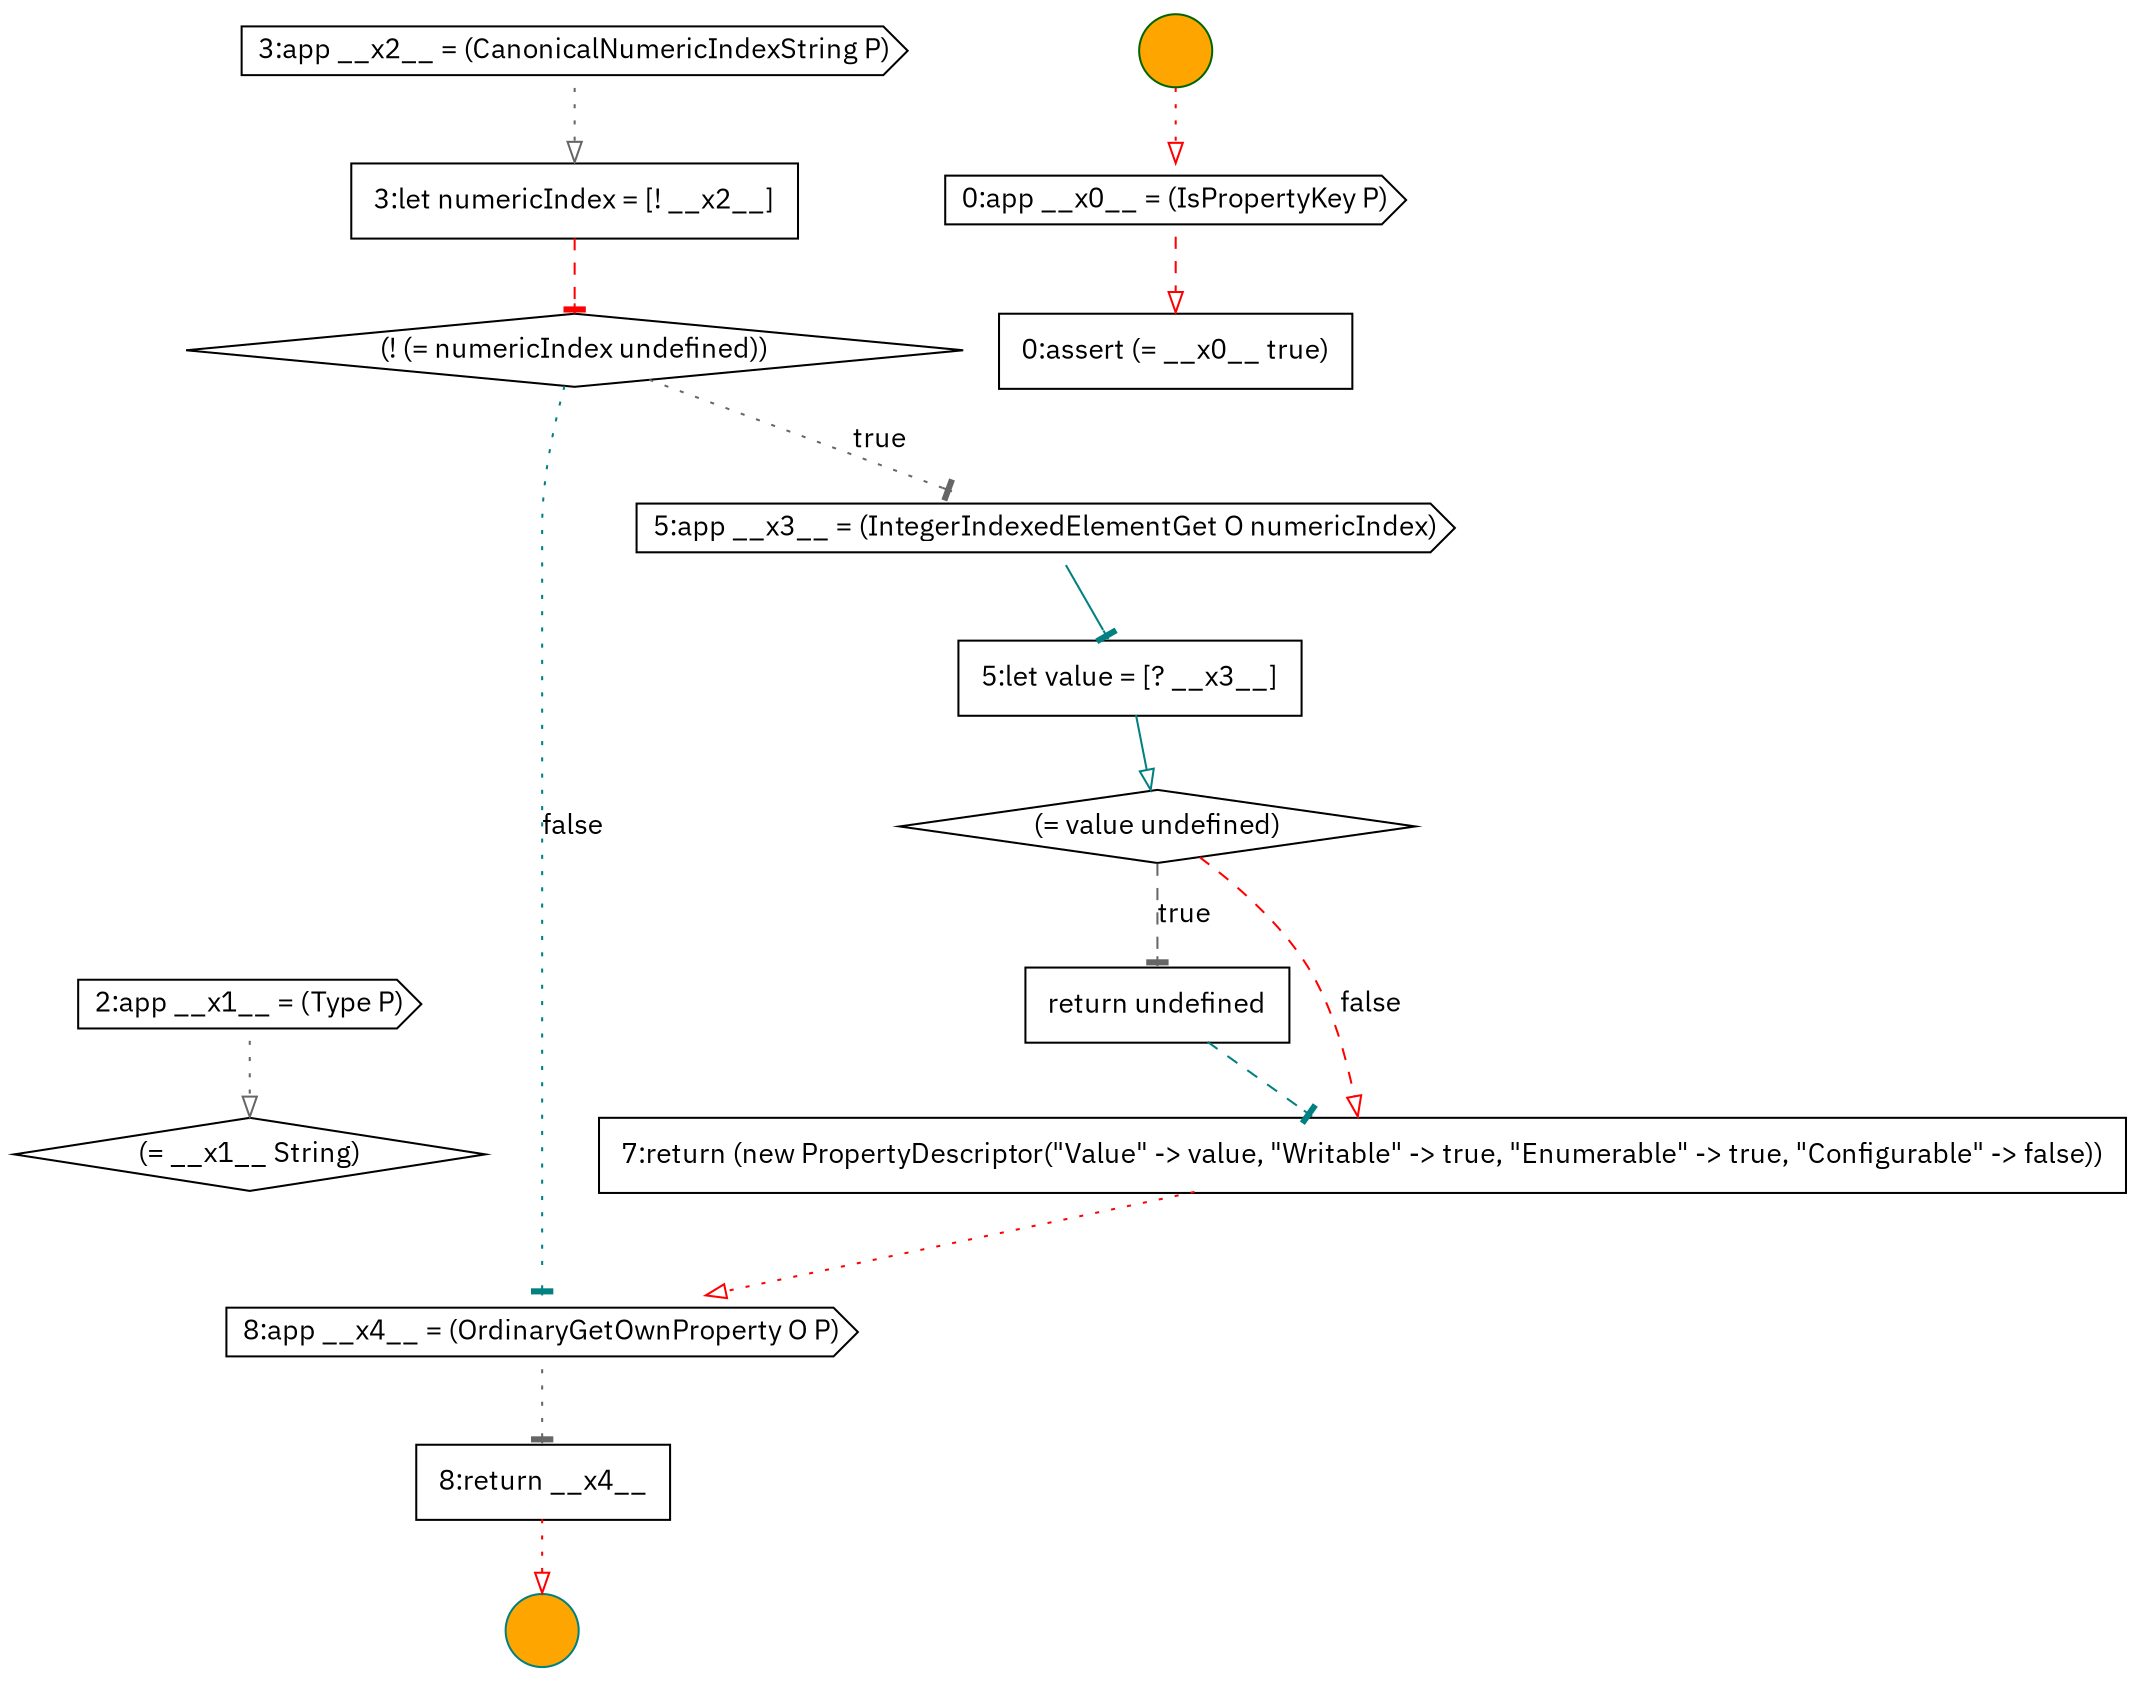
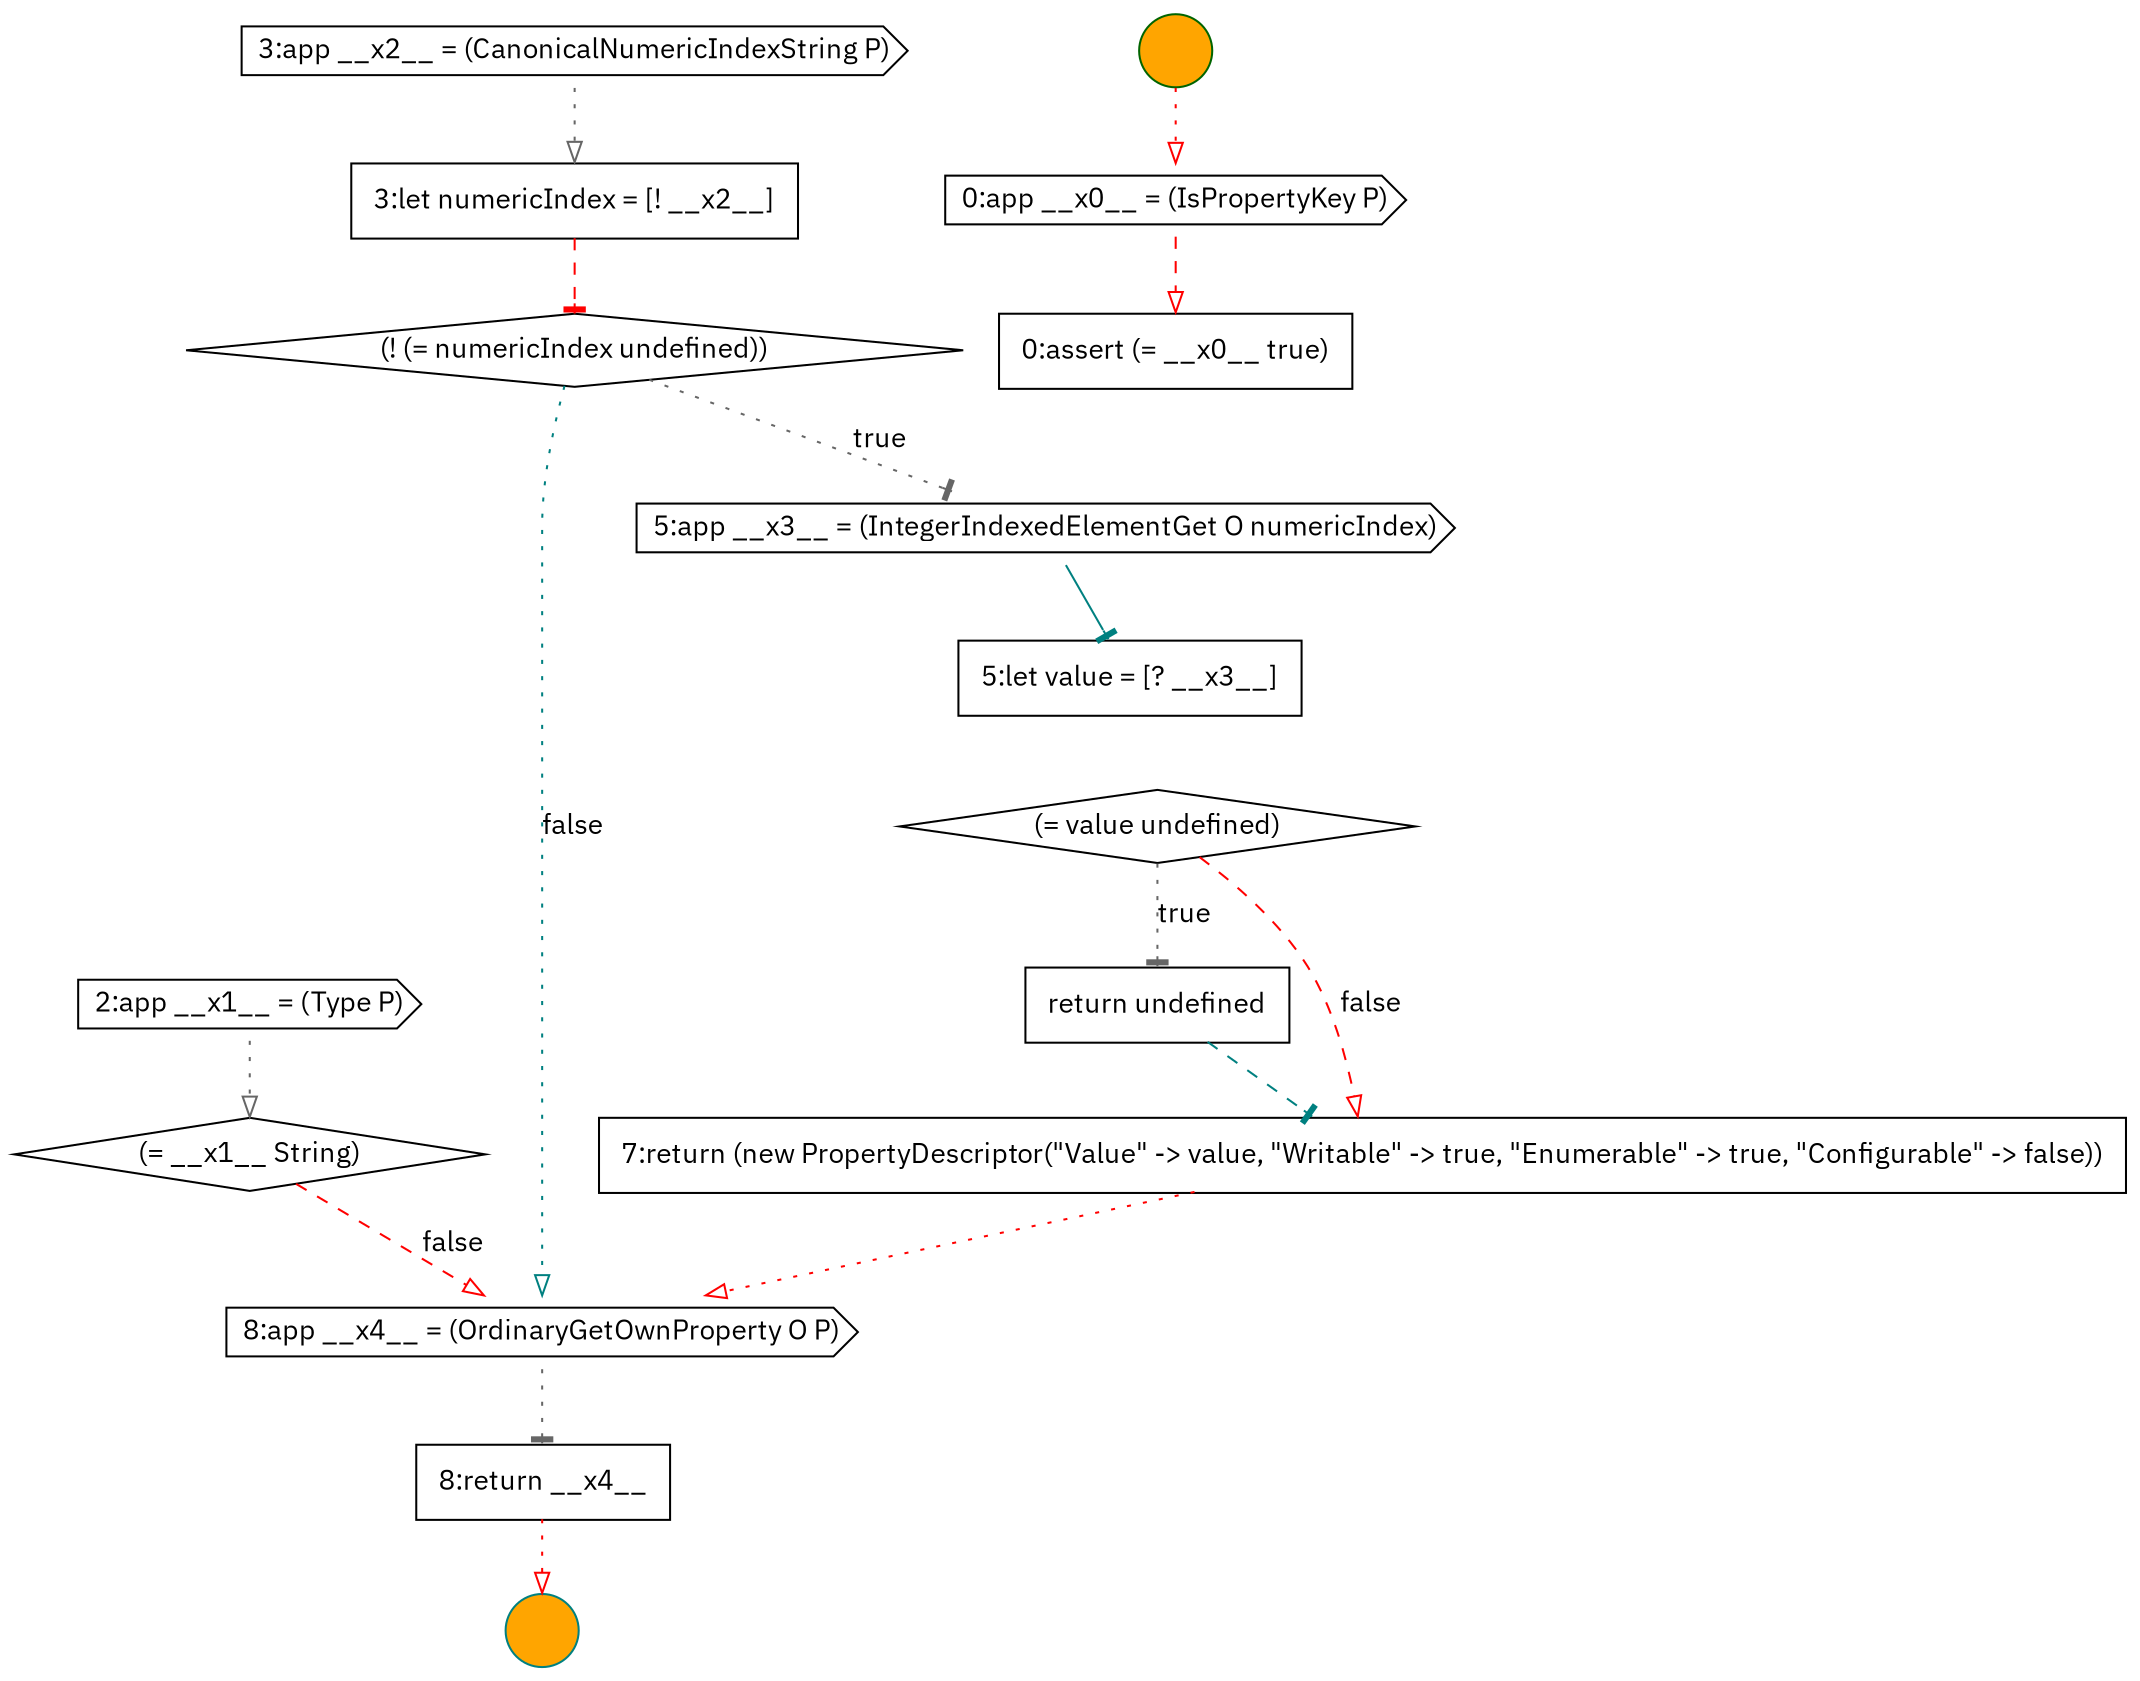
edge "5:let value = [? __x3__]" -> "(= value undefined)": removed
edge "(! (= numericIndex undefined))" -> "8:app __x4__ = (OrdinaryGetOwnProperty O P)": arrowhead tee -> onormal
edge "(= value undefined)" -> "return undefined": style dashed -> dotted
edge "(= __x1__ String)" -> "8:app __x4__ = (OrdinaryGetOwnProperty O P)": added, label "false"
